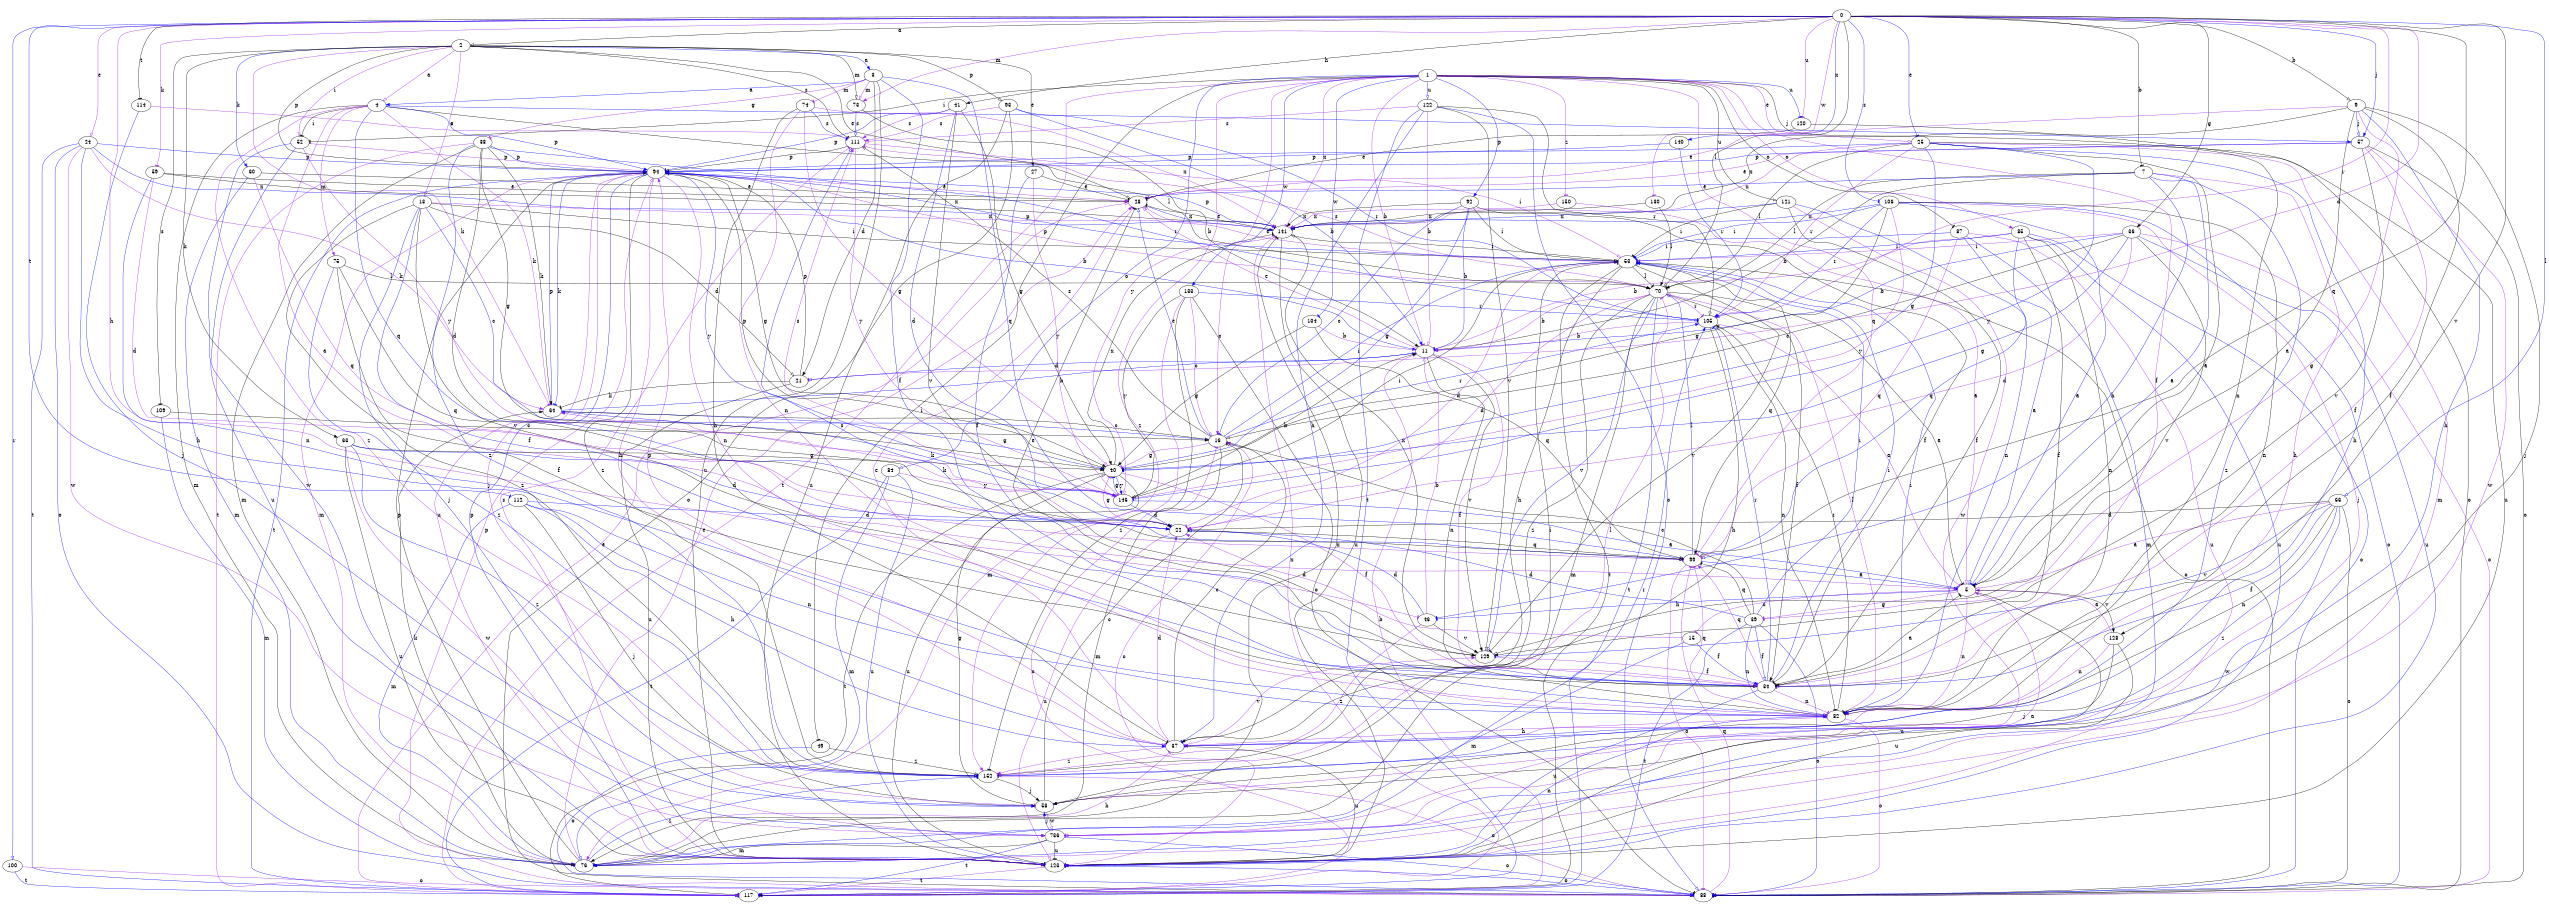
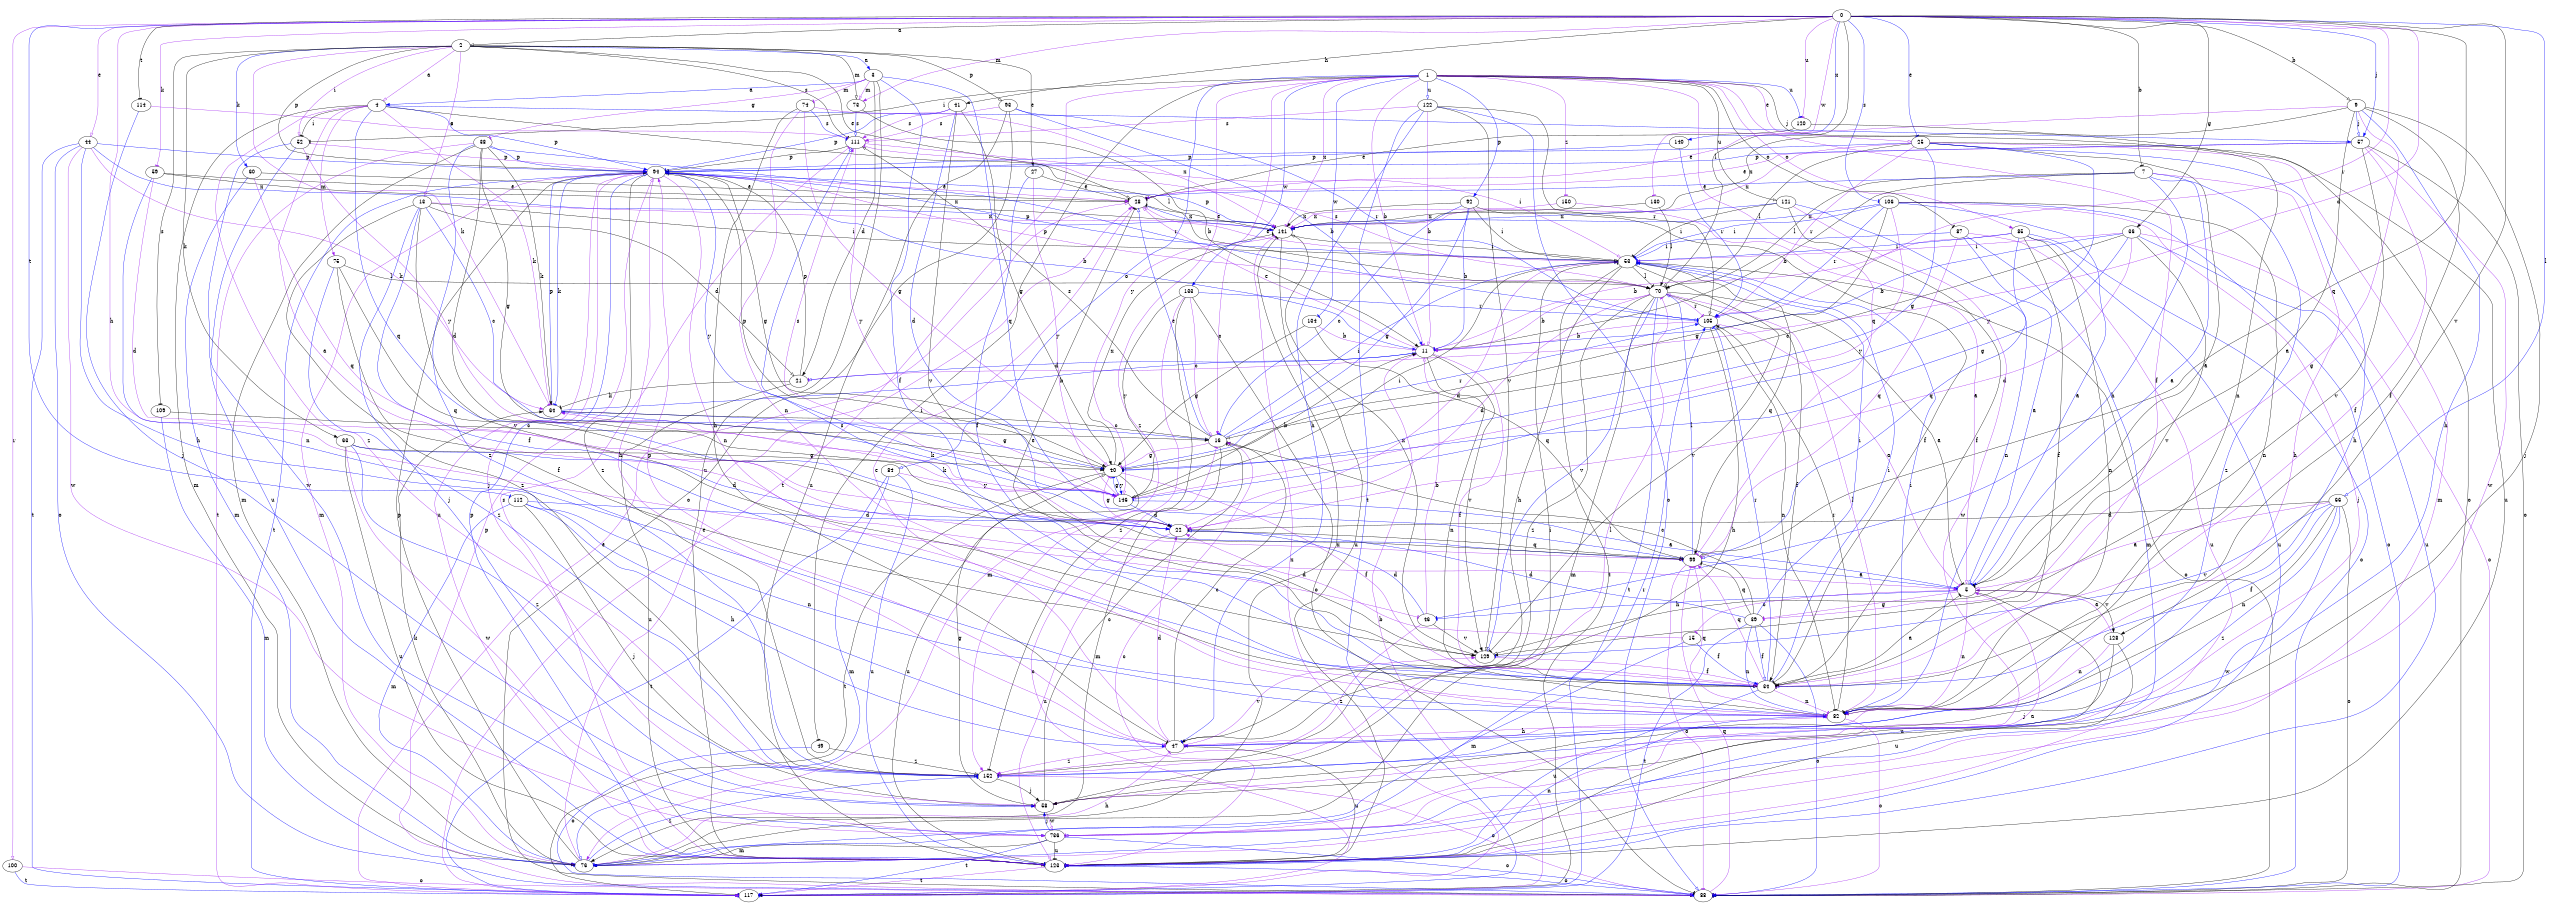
edge "0" -> "100": color blue -> purple
node "24": label "24" -> "44"
node "37": label "37" -> "47"
